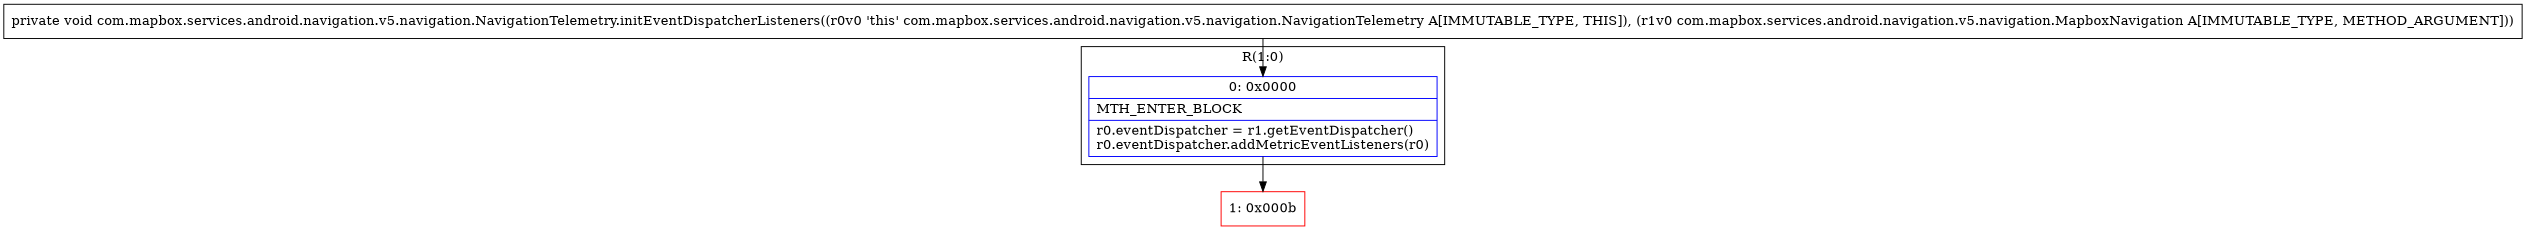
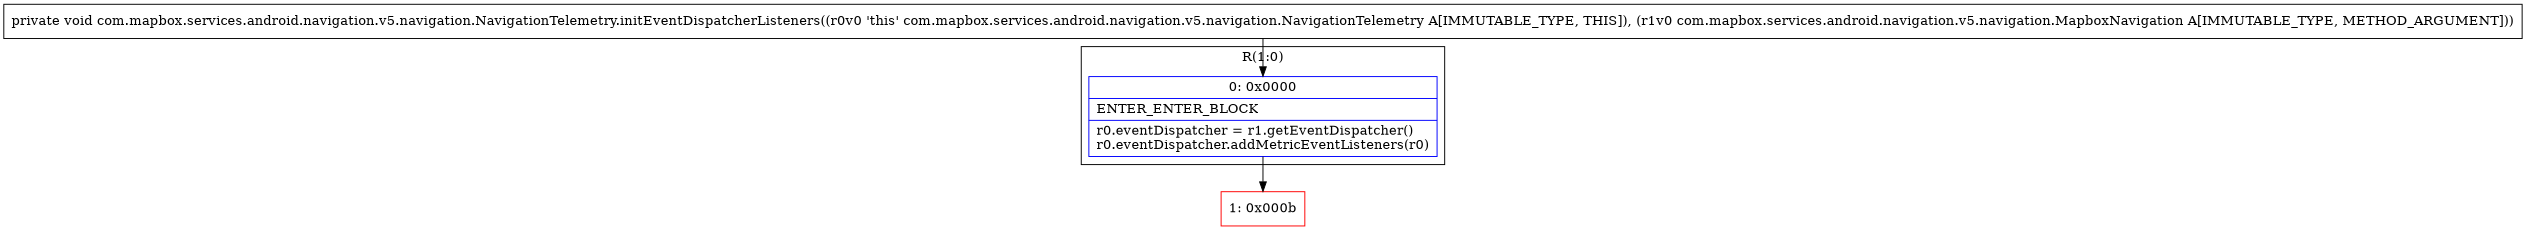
node "0: 0x0000": text "MTH_ENTER_BLOCK" -> "ENTER_ENTER_BLOCK"
